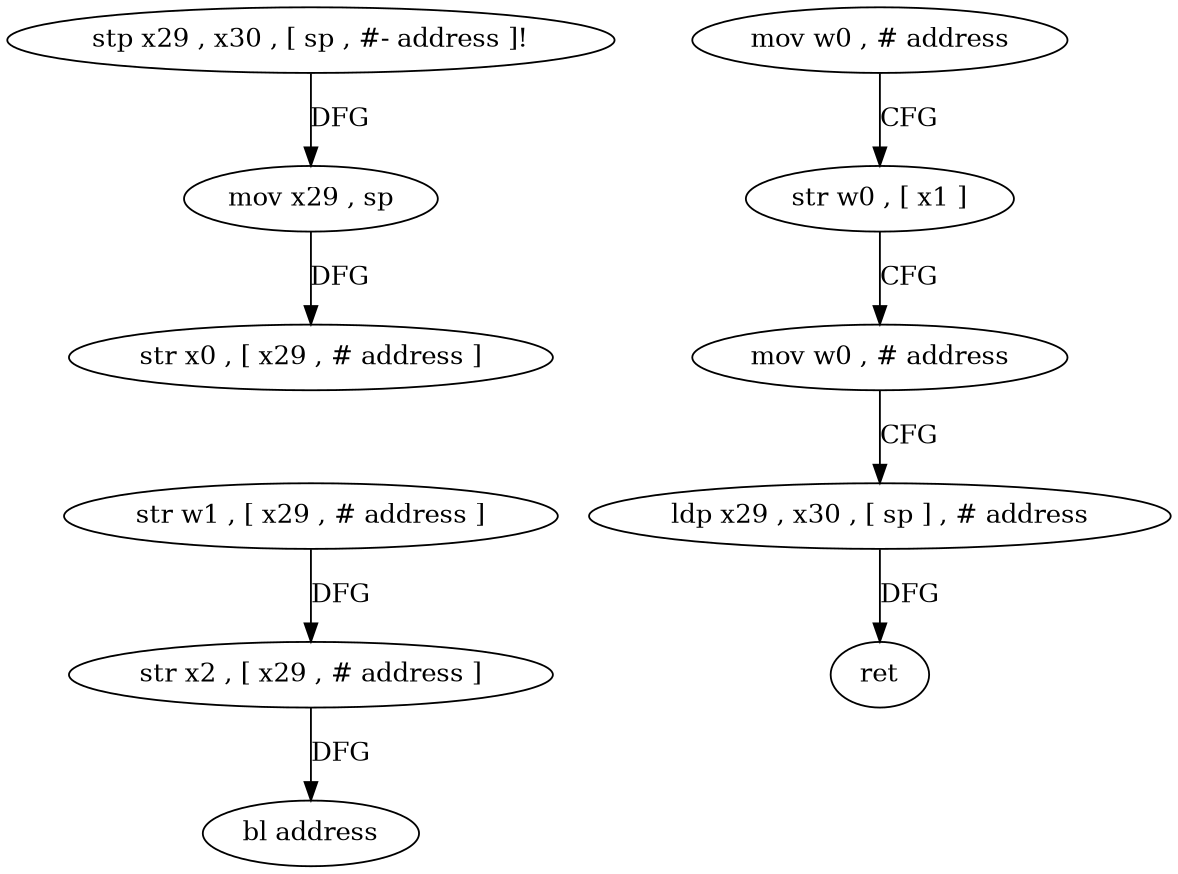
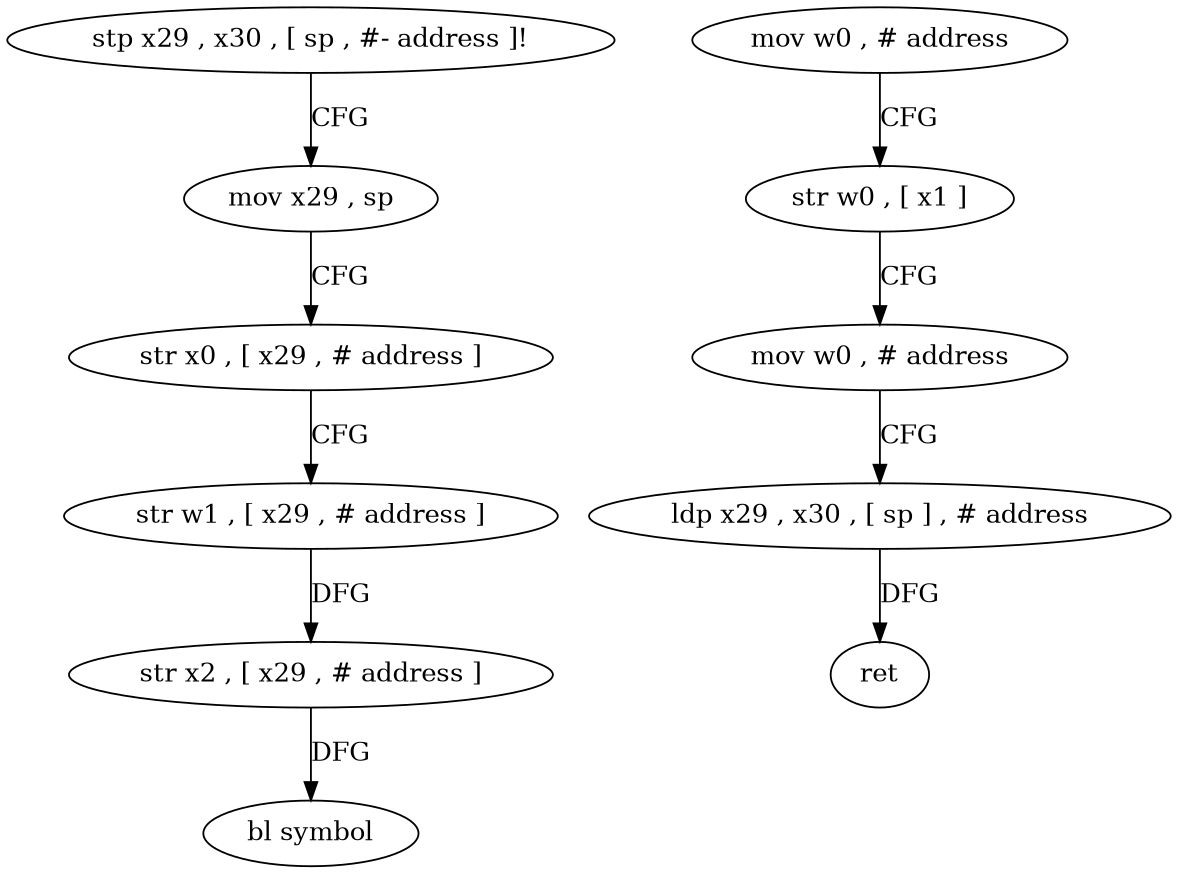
edge "stp x29 , x30 , [ sp , #- address ]!" -> "mov x29 , sp": label "DFG" -> "CFG"
edge "mov x29 , sp" -> "str x0 , [ x29 , # address ]": label "DFG" -> "CFG"
edge "str x0 , [ x29 , # address ]" -> "str w1 , [ x29 , # address ]": added, label "CFG"
node "bl address": label "bl address" -> "bl symbol"
